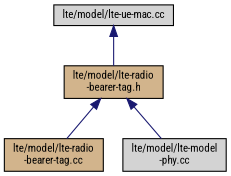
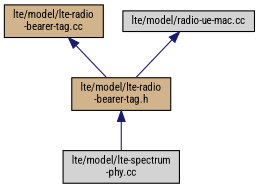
node "lte/model/lte-ue-mac.cc": label "lte/model/lte-ue-mac.cc" -> "lte/model/radio-ue-mac.cc"
edge "lte/model/lte-radio -bearer-tag.cc" -> "lte/model/lte-radio -bearer-tag.h": reversed
node "lte/model/lte-model -phy.cc": label "lte/model/lte-model -phy.cc" -> "lte/model/lte-spectrum -phy.cc"
